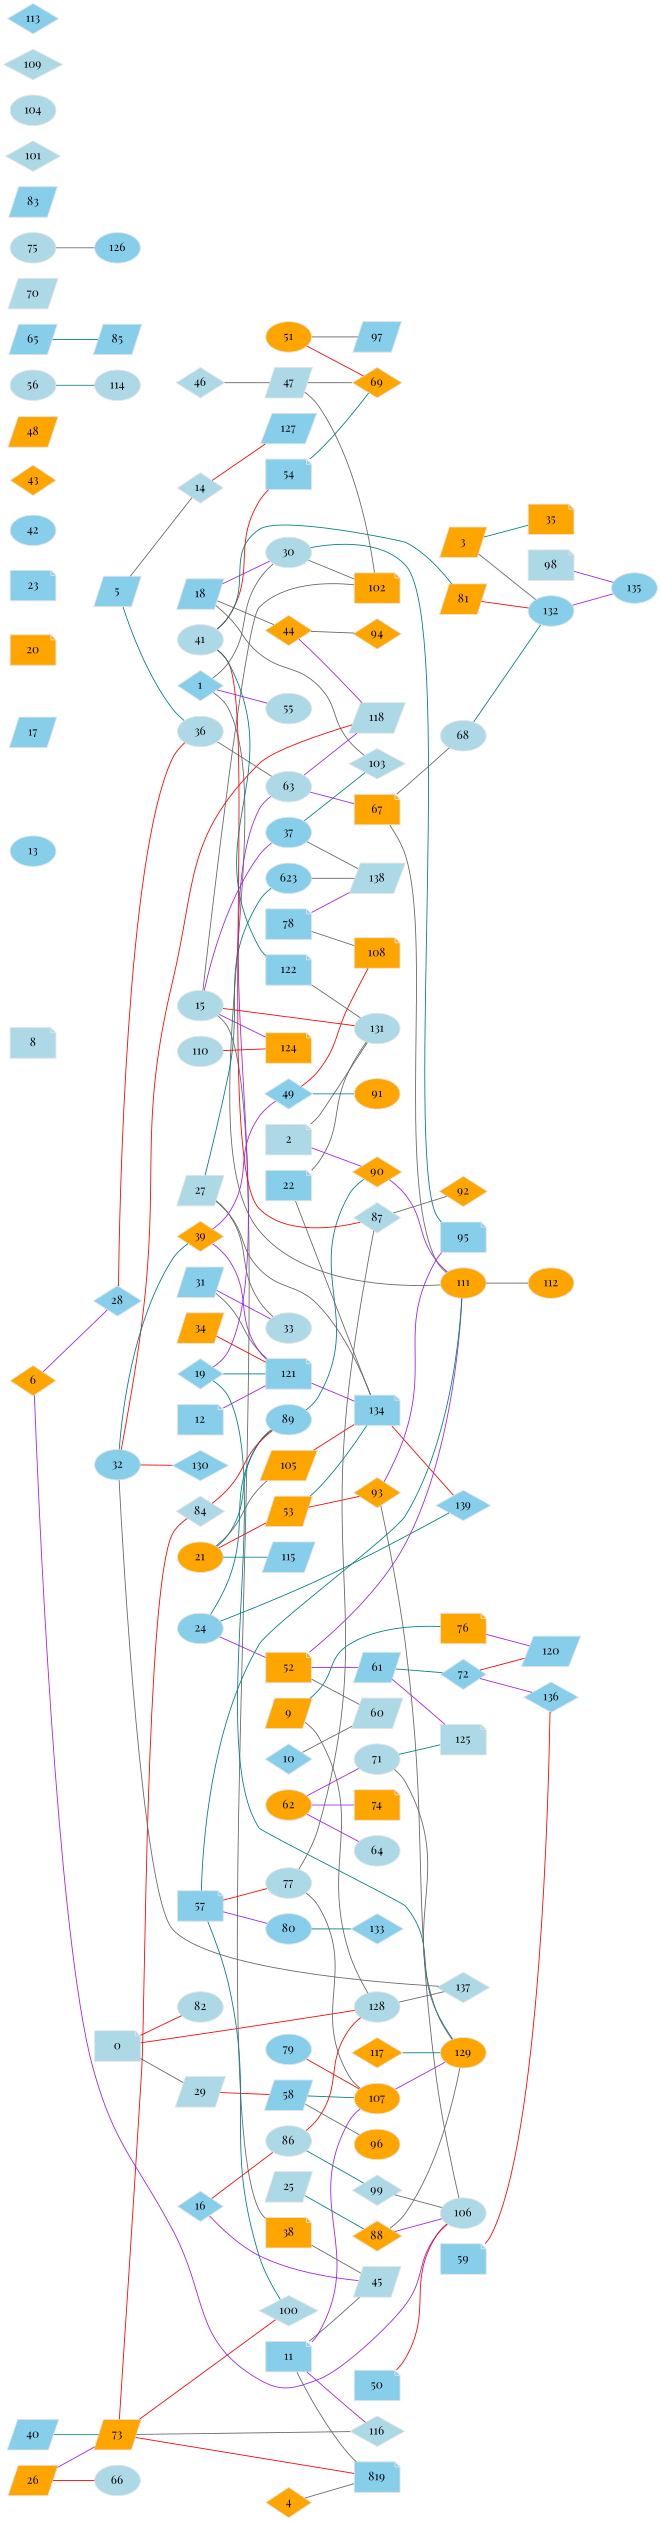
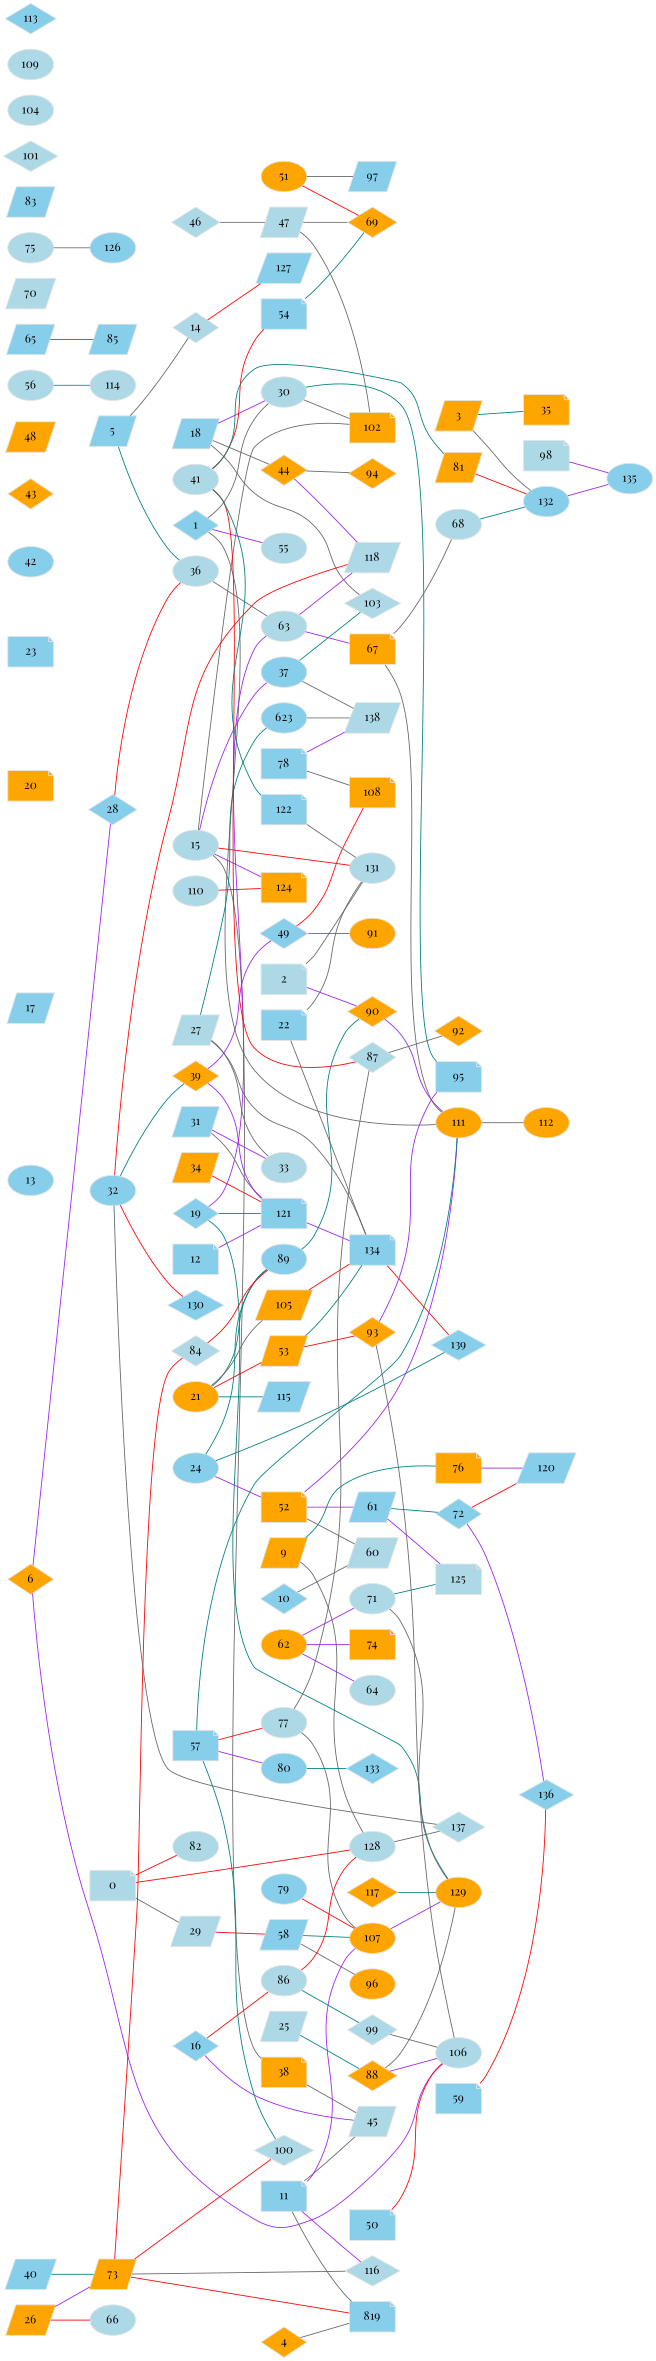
node "109": shape diamond -> ellipse
node "8": removed
